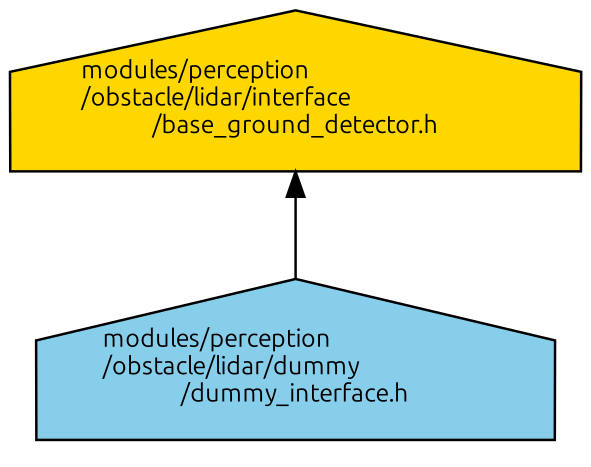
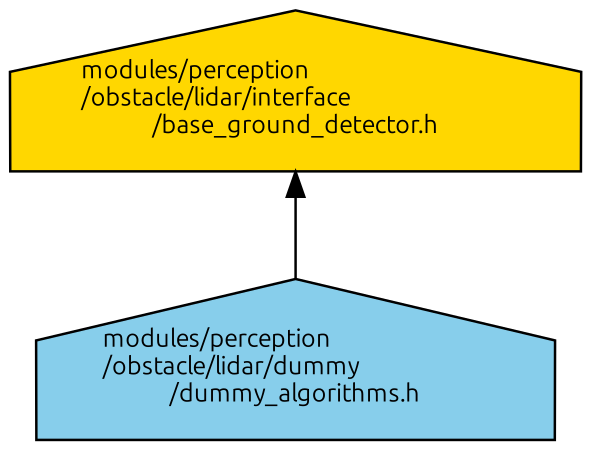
node "modules/perception /obstacle/lidar/dummy /dummy_interface.h": label "modules/perception /obstacle/lidar/dummy /dummy_interface.h" -> "modules/perception /obstacle/lidar/dummy /dummy_algorithms.h"
